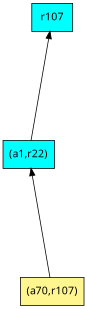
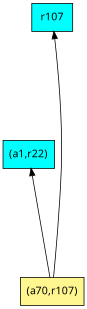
edge "(a1,r22)" -> "r107": now "(a70,r107)" -> "r107"
